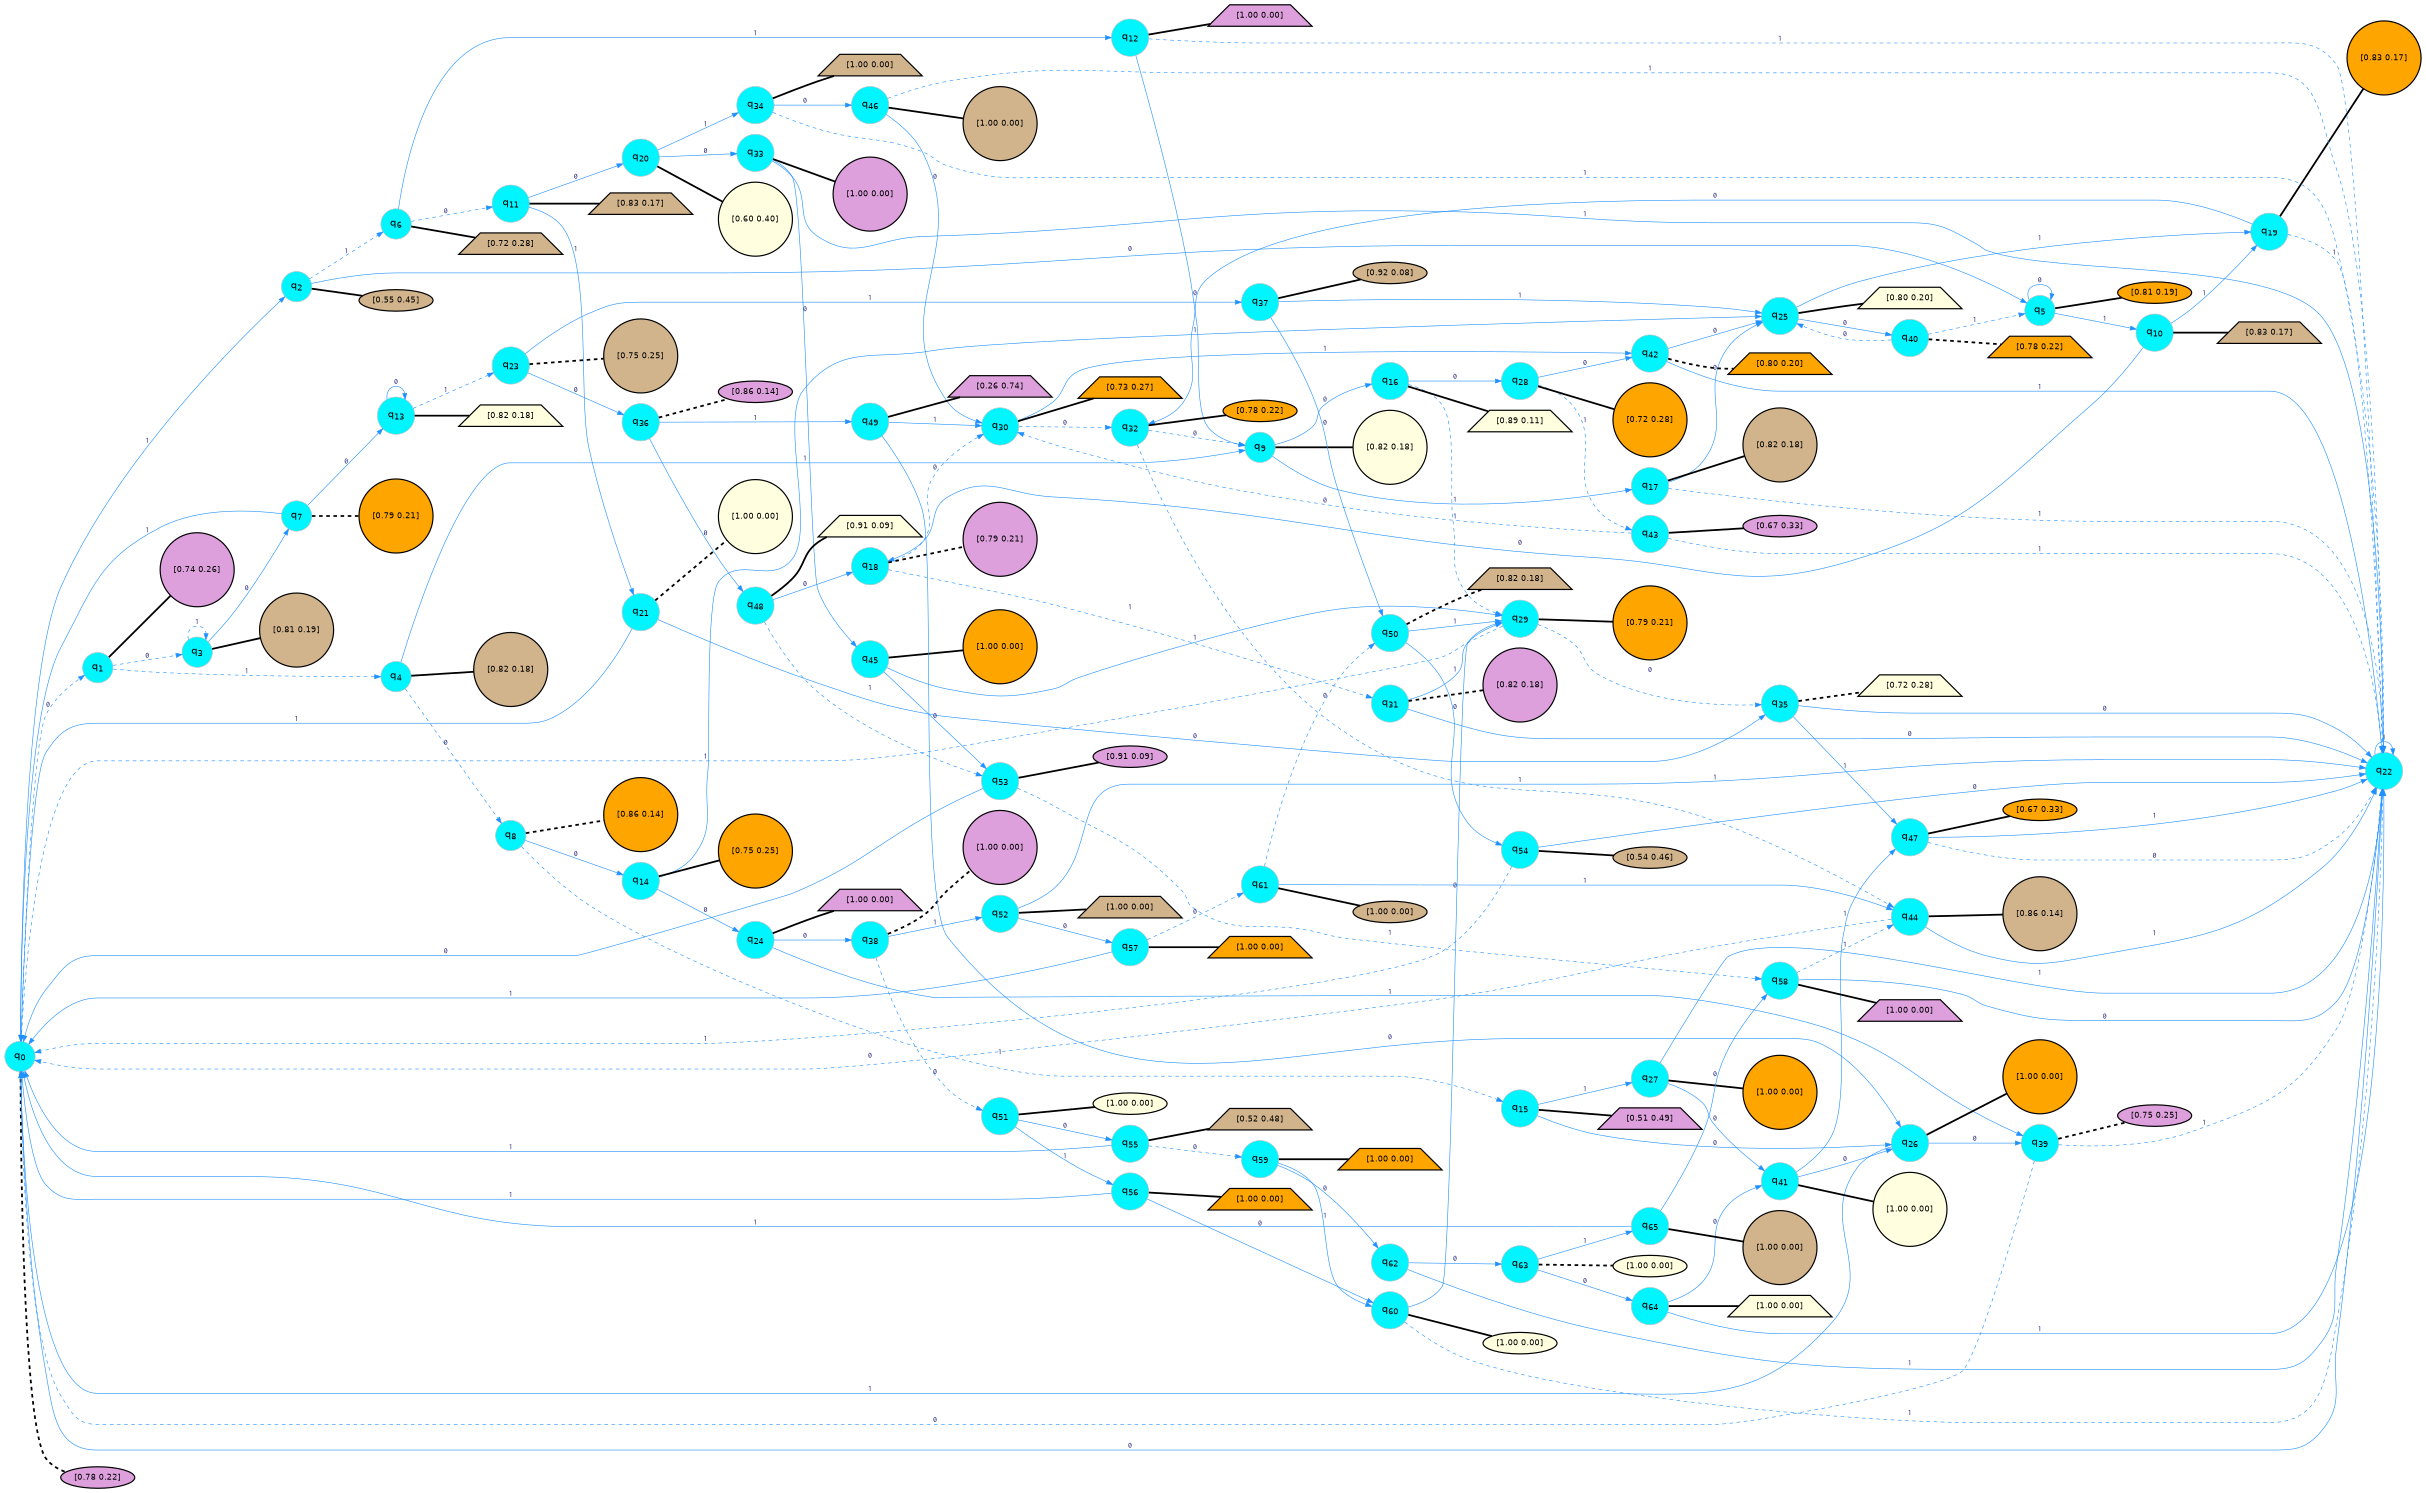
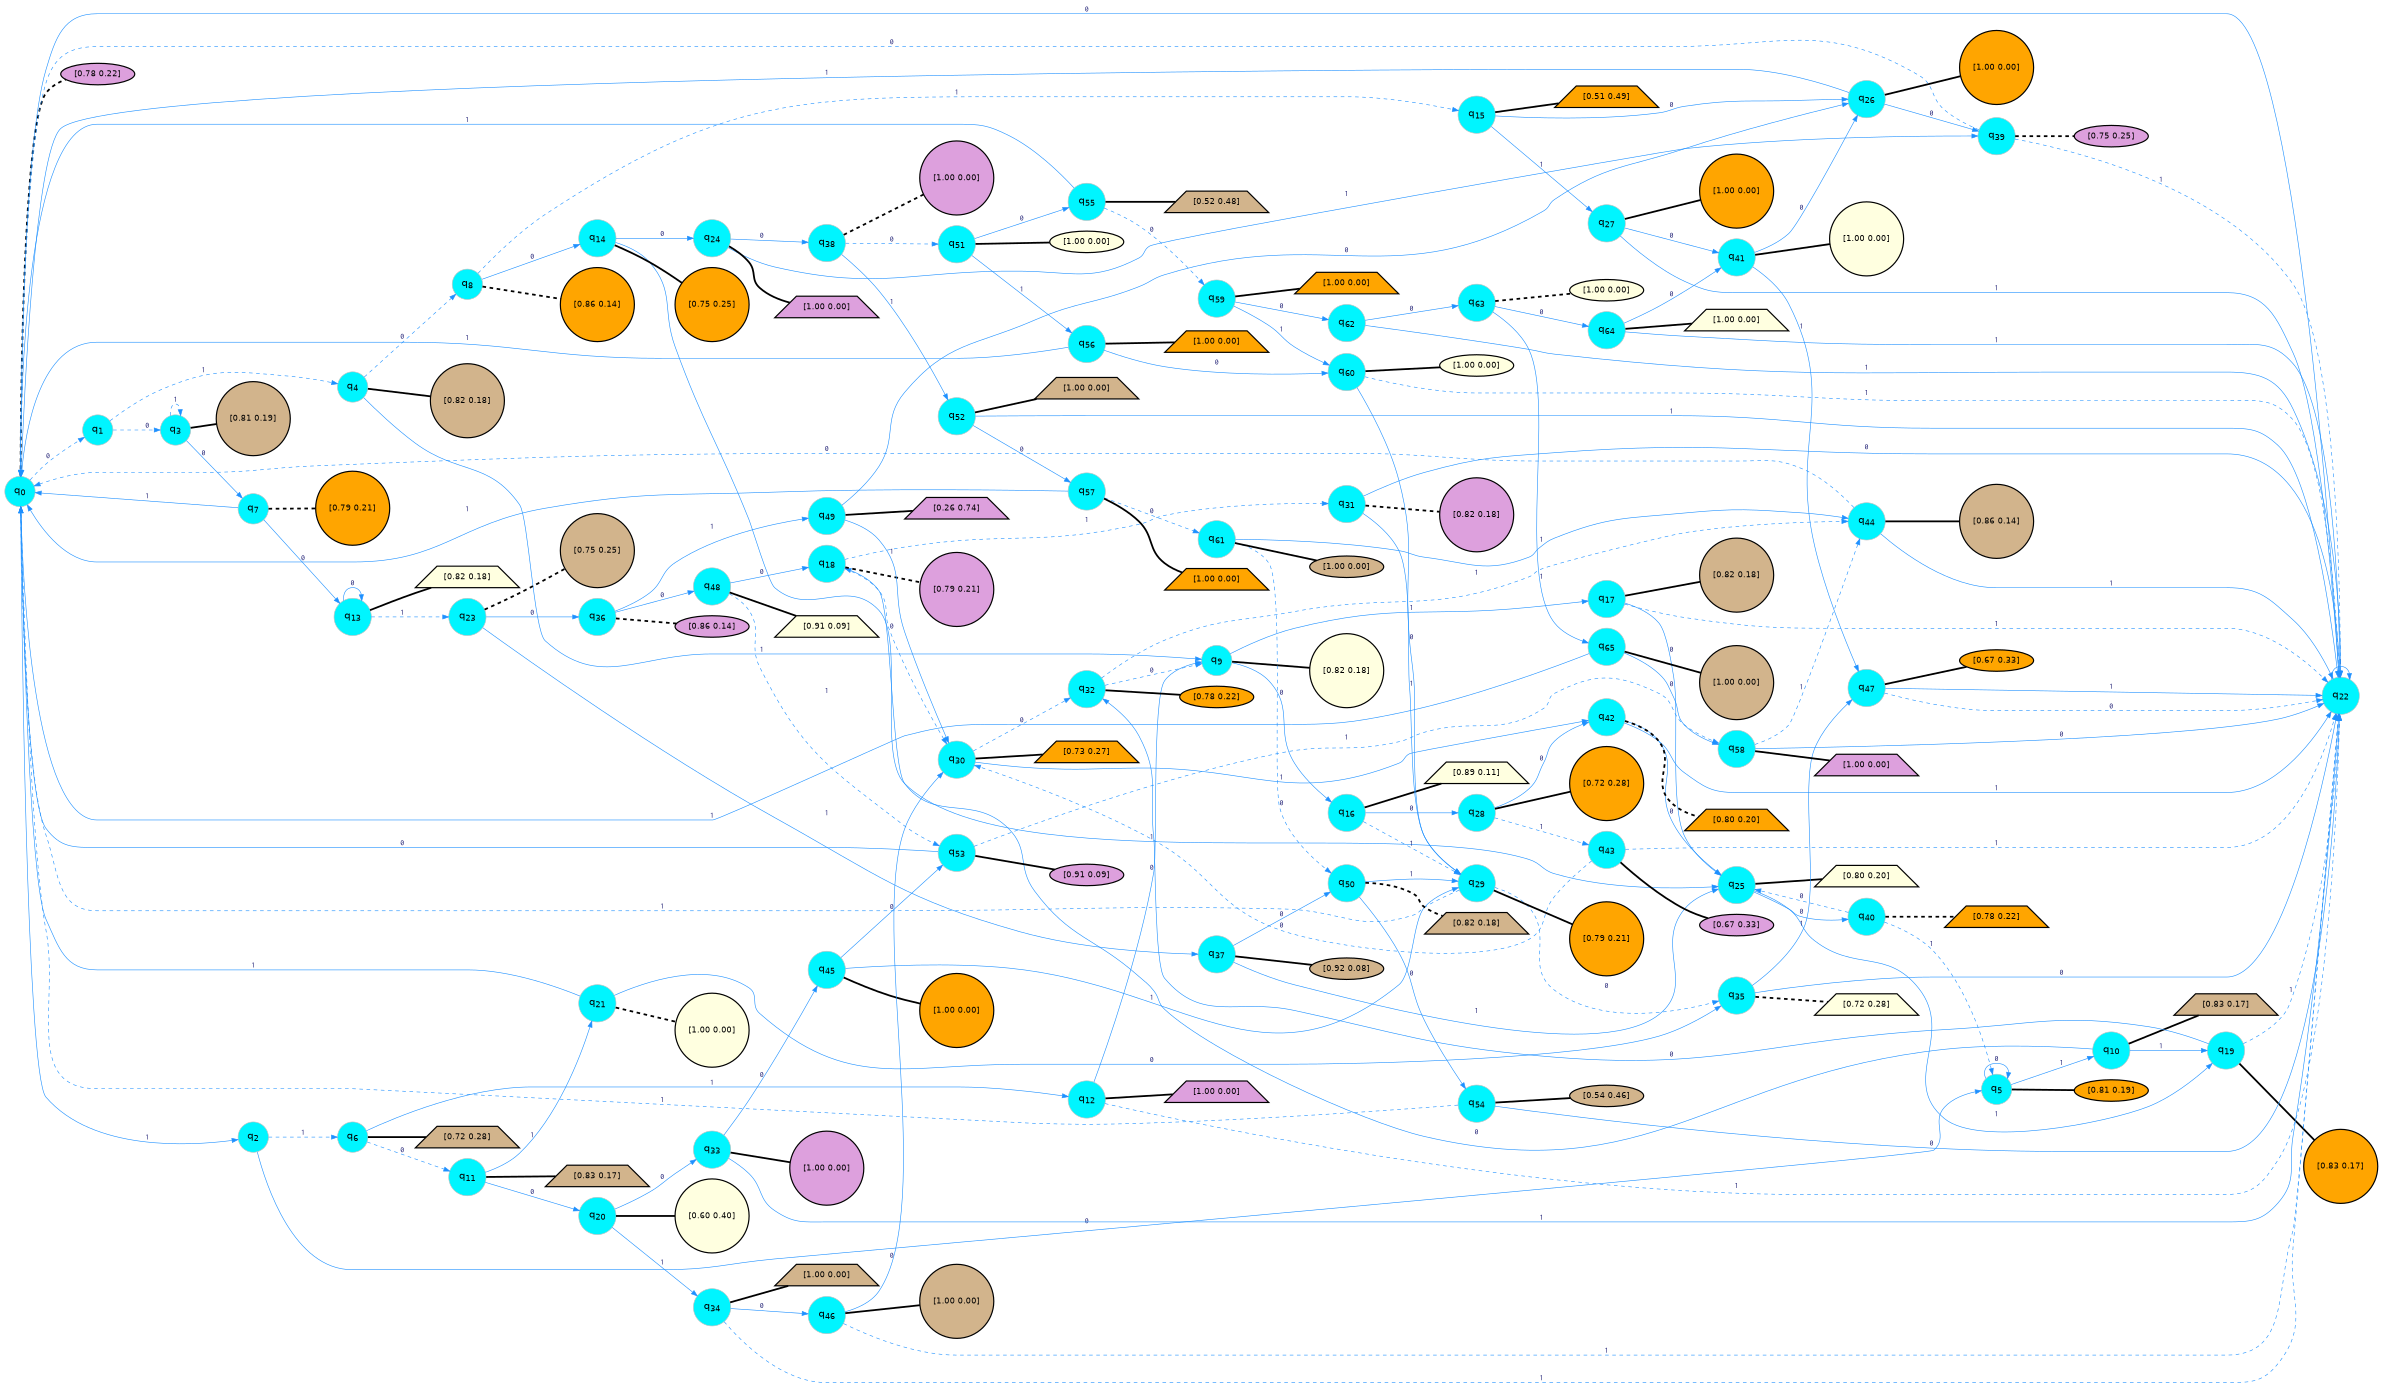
node "[0.55 0.45]": removed
node "[0.74 0.26]": removed
node "[0.51 0.49]": fillcolor plum -> orange
